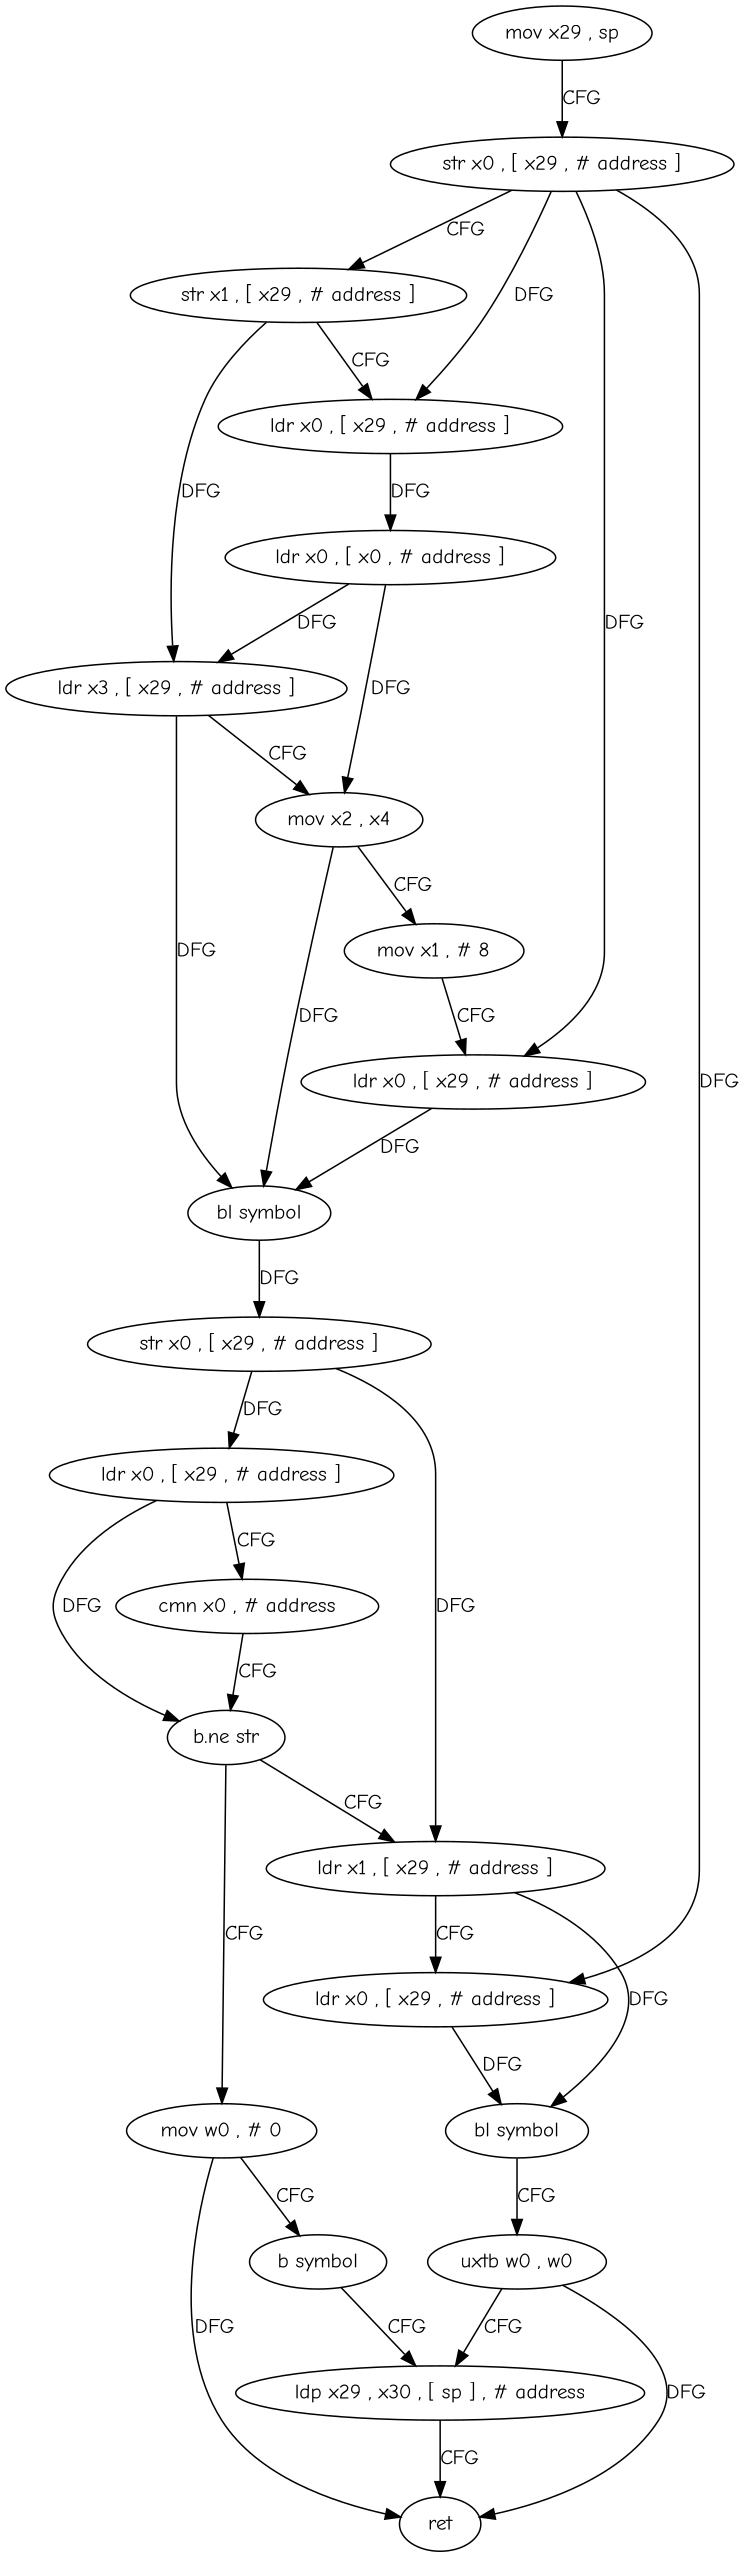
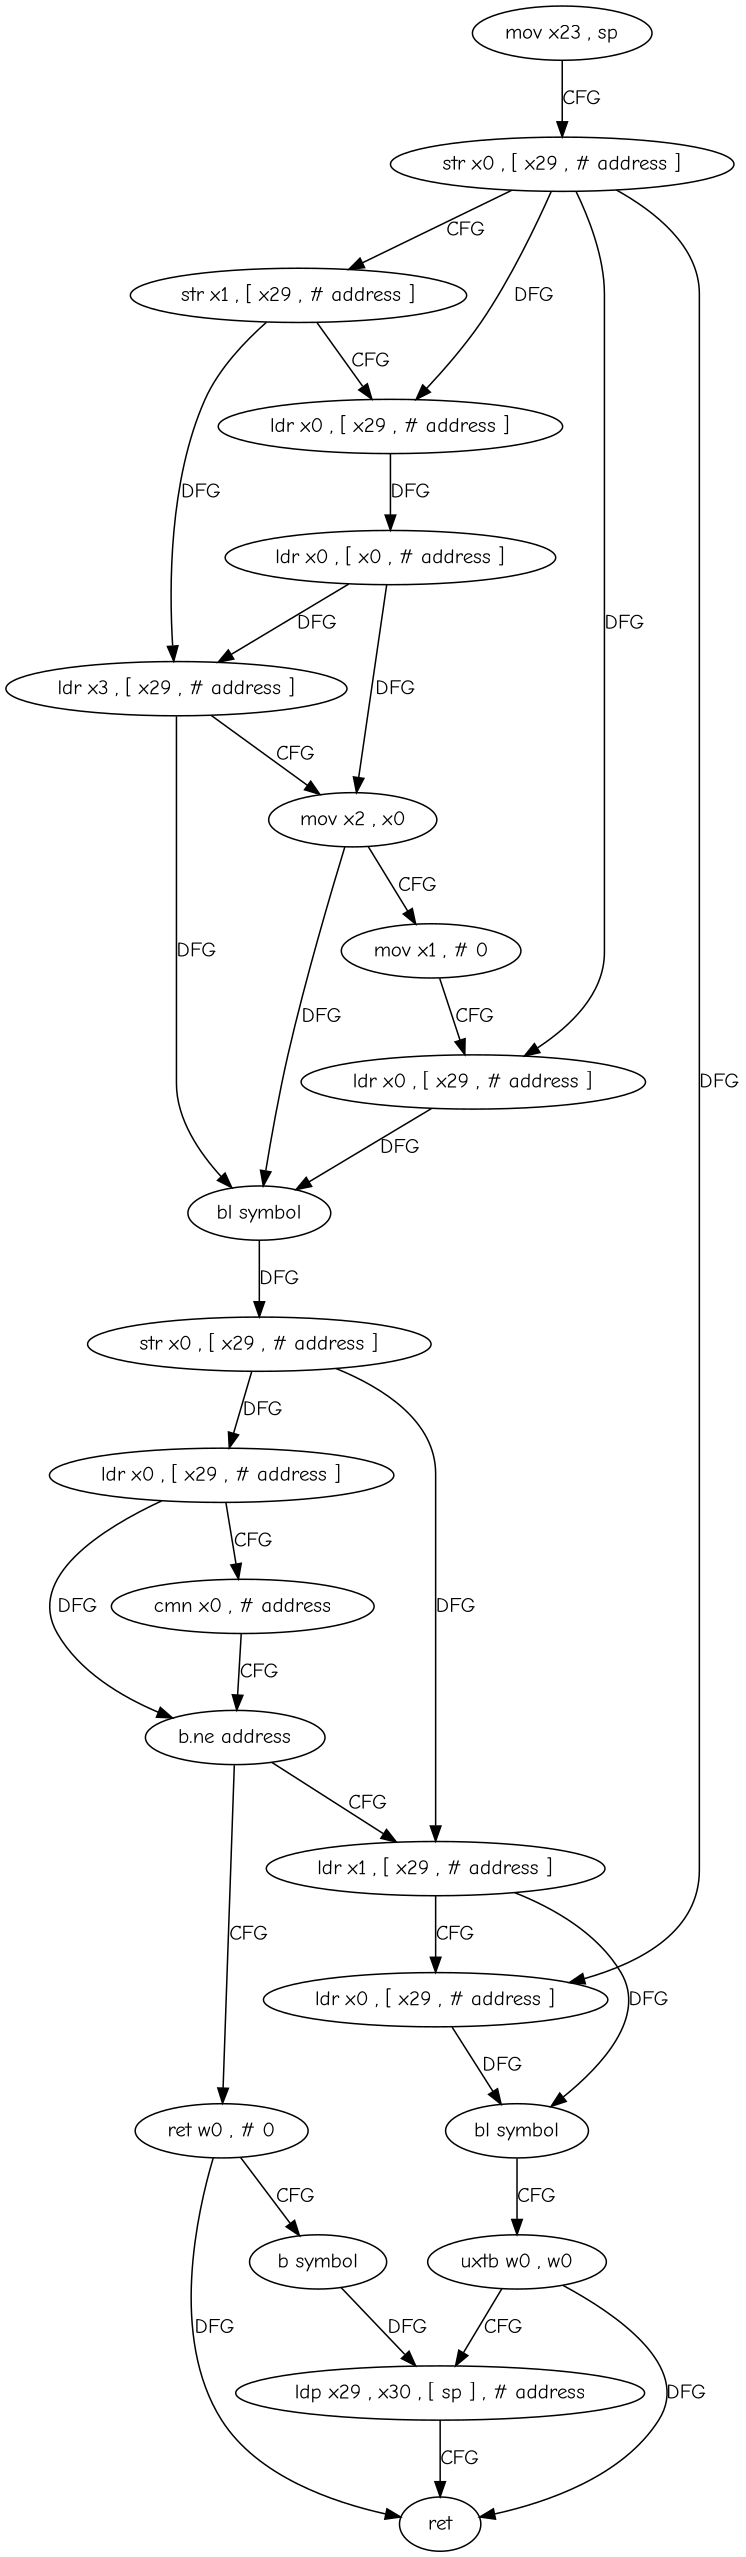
node "mov x29 , sp": label "mov x29 , sp" -> "mov x23 , sp"
node "mov x2 , x4": label "mov x2 , x4" -> "mov x2 , x0"
node "mov x1 , # 8": label "mov x1 , # 8" -> "mov x1 , # 0"
node "b.ne str": label "b.ne str" -> "b.ne address"
node "mov w0 , # 0": label "mov w0 , # 0" -> "ret w0 , # 0"
edge "b symbol" -> "ldp x29 , x30 , [ sp ] , # address": label "CFG" -> "DFG"
